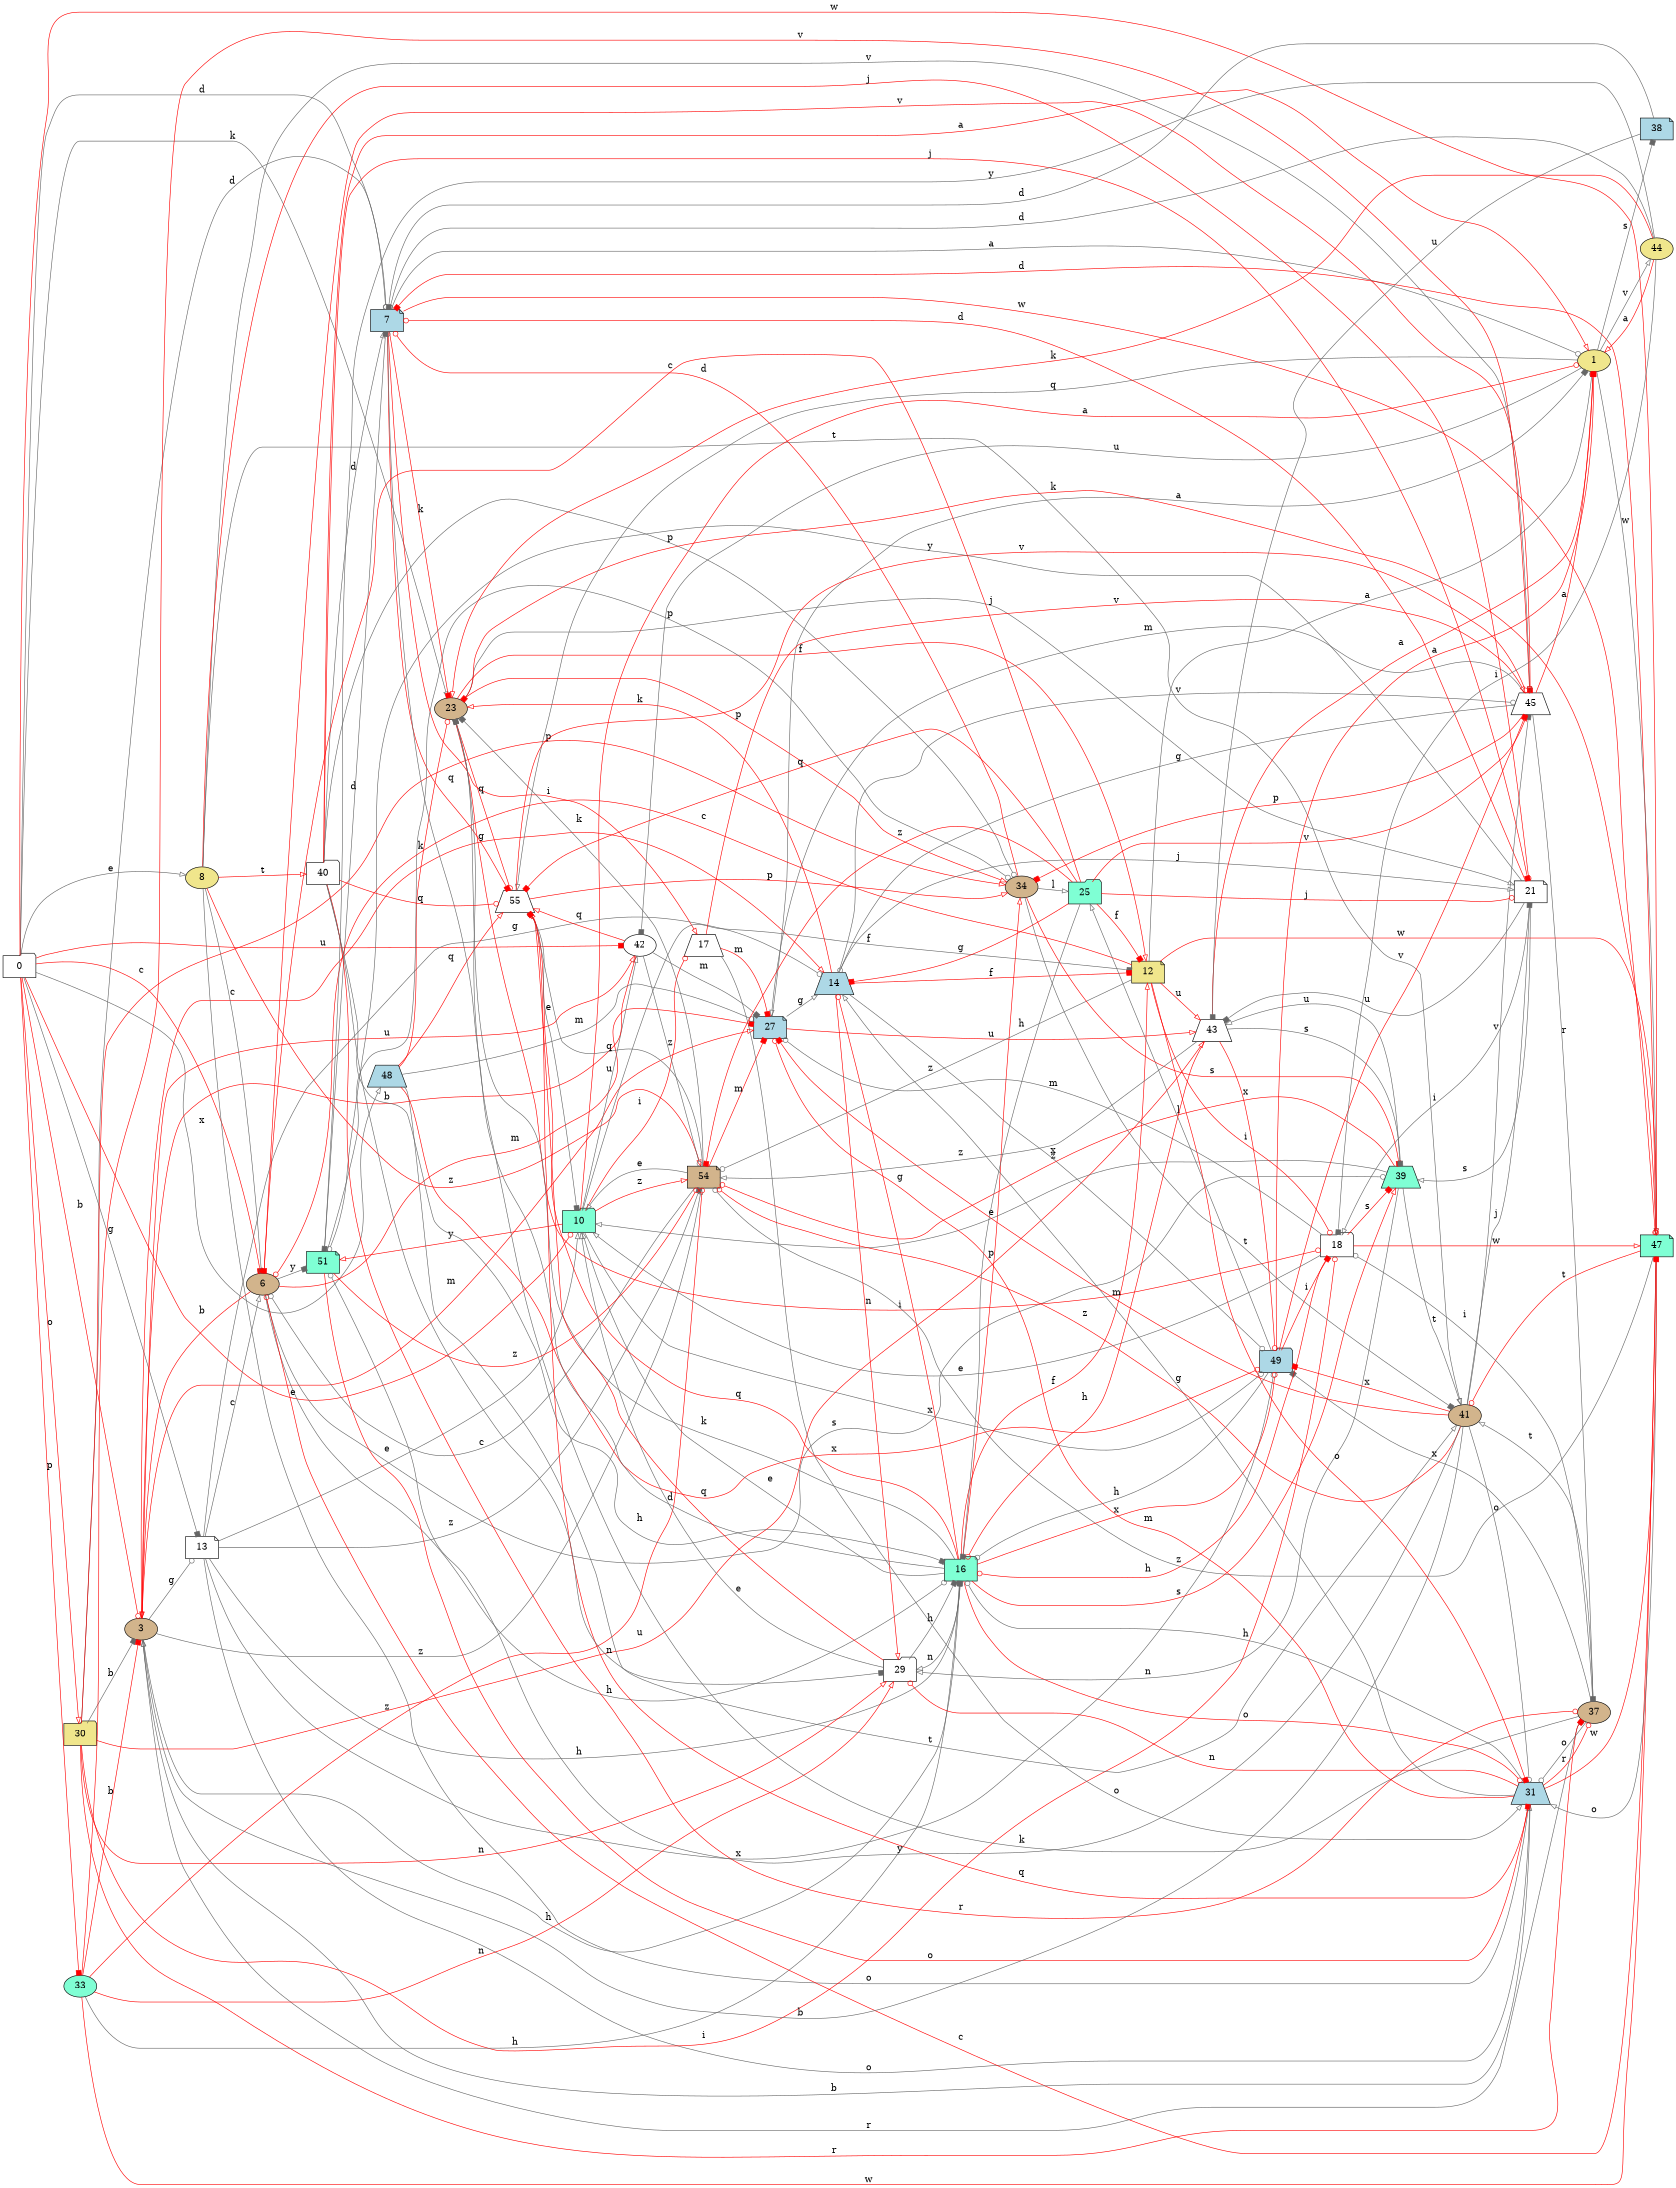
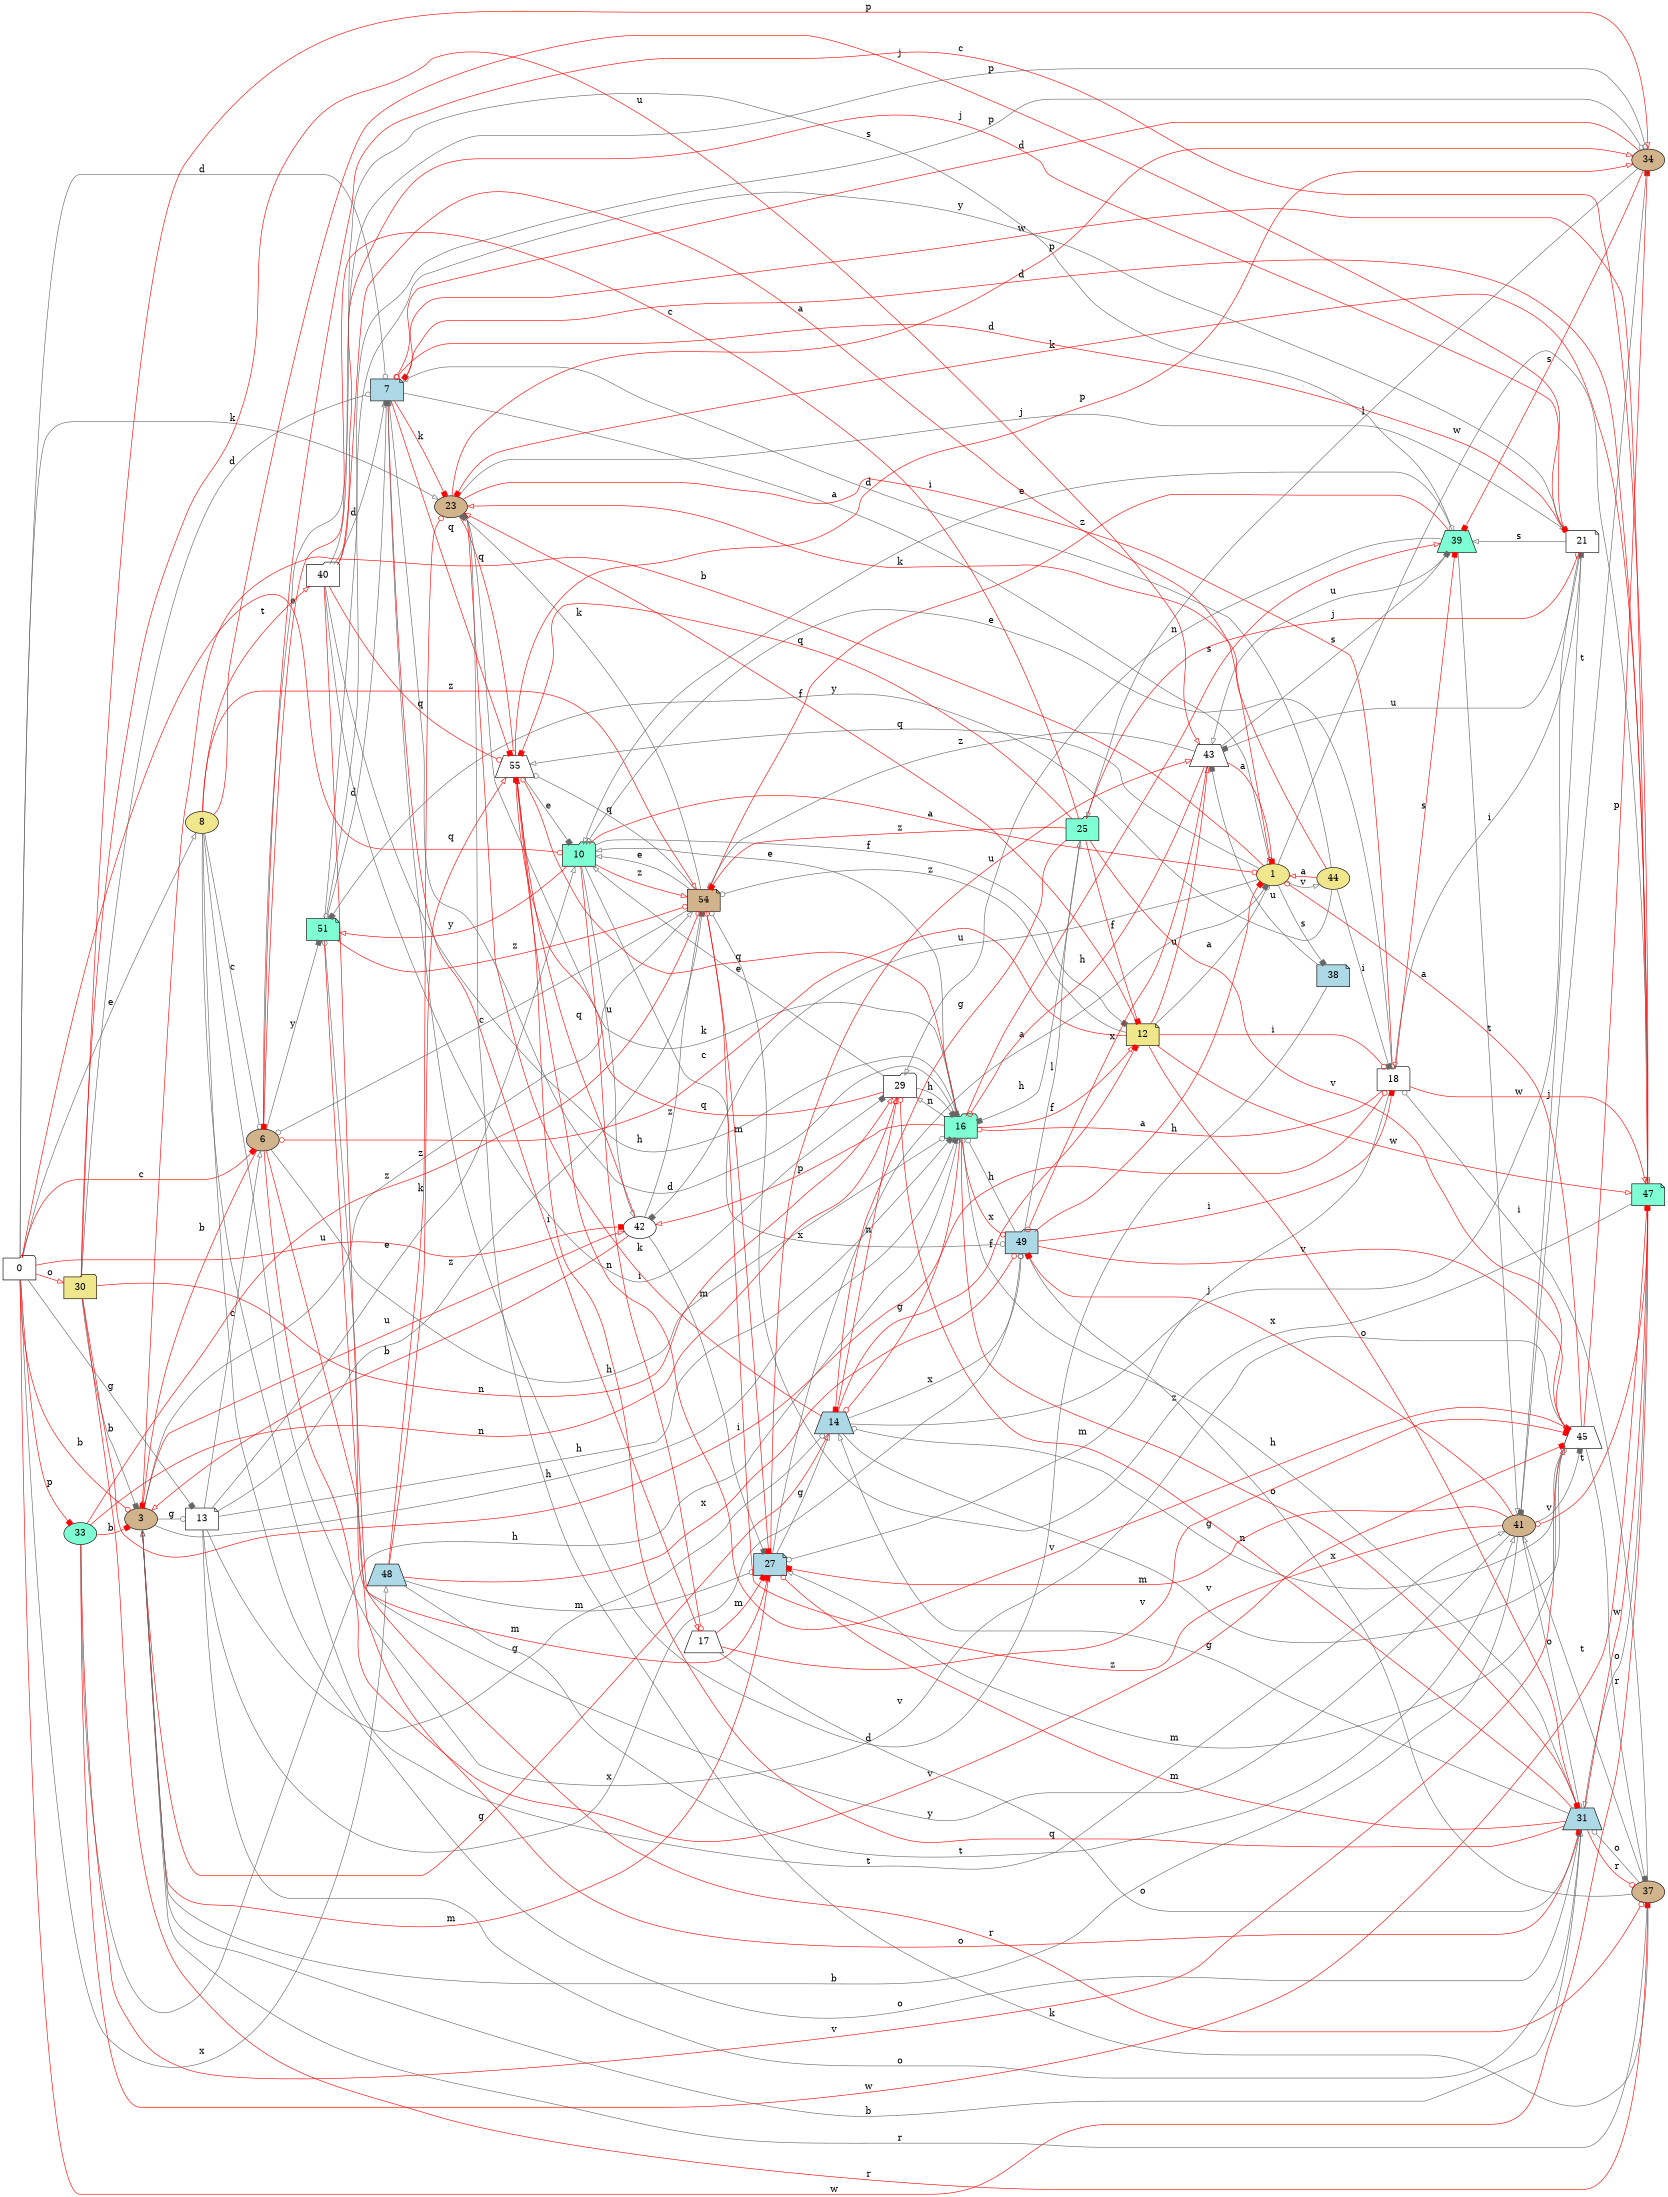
edge "1" -> "3": added, label "b"
edge "17" -> "45": arrowhead onormal -> box
edge "23" -> "12": reversed
edge "16" -> "34": now "16" -> "42"
